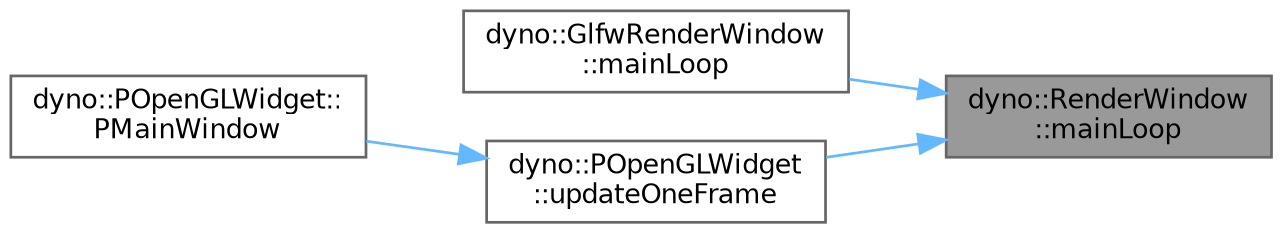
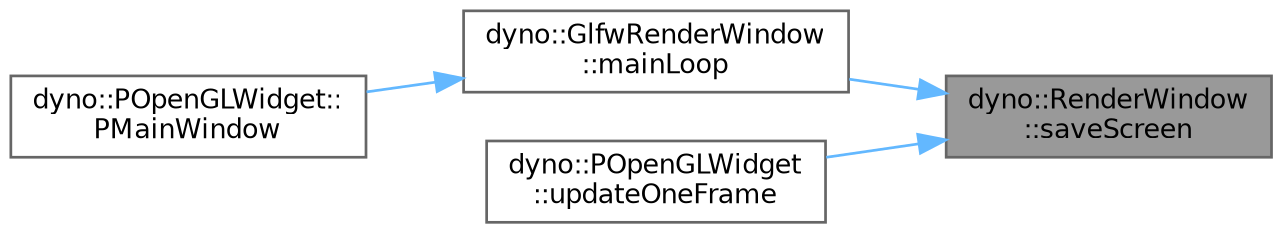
node "dyno::RenderWindow ::mainLoop": label "dyno::RenderWindow ::mainLoop" -> "dyno::RenderWindow ::saveScreen"
edge "dyno::POpenGLWidget:: PMainWindow" -> "dyno::POpenGLWidget ::updateOneFrame": now "dyno::POpenGLWidget:: PMainWindow" -> "dyno::GlfwRenderWindow ::mainLoop"
